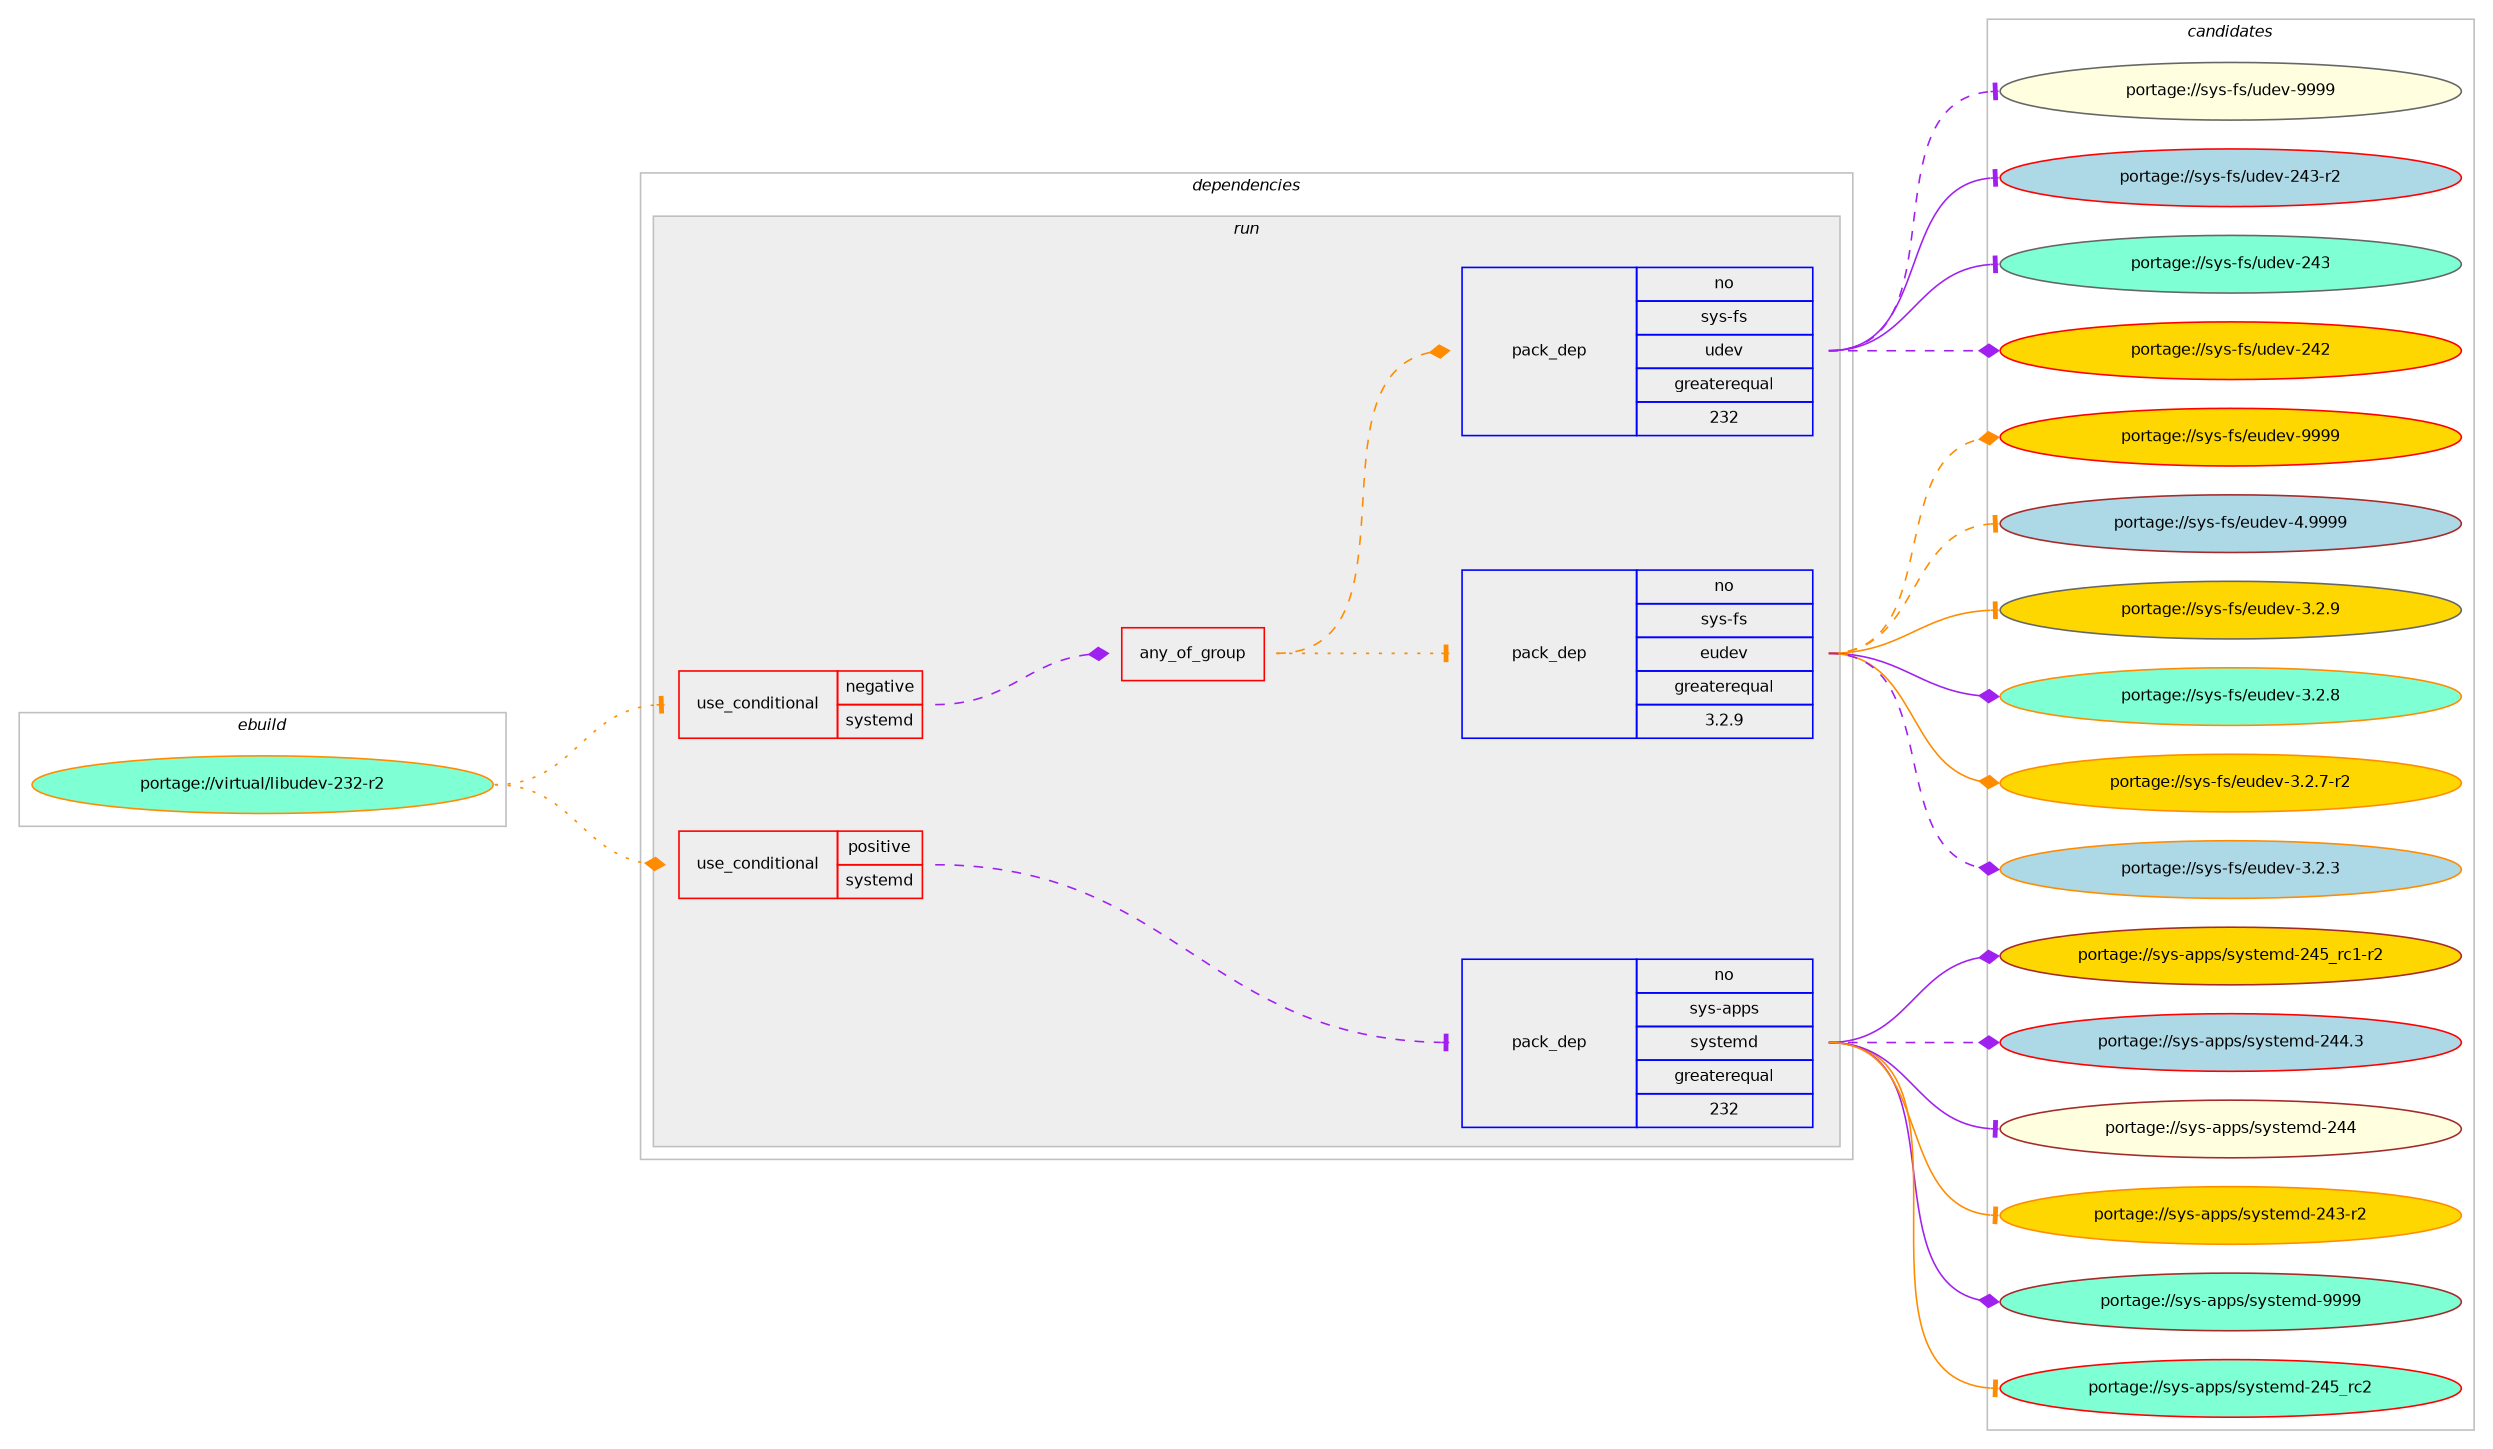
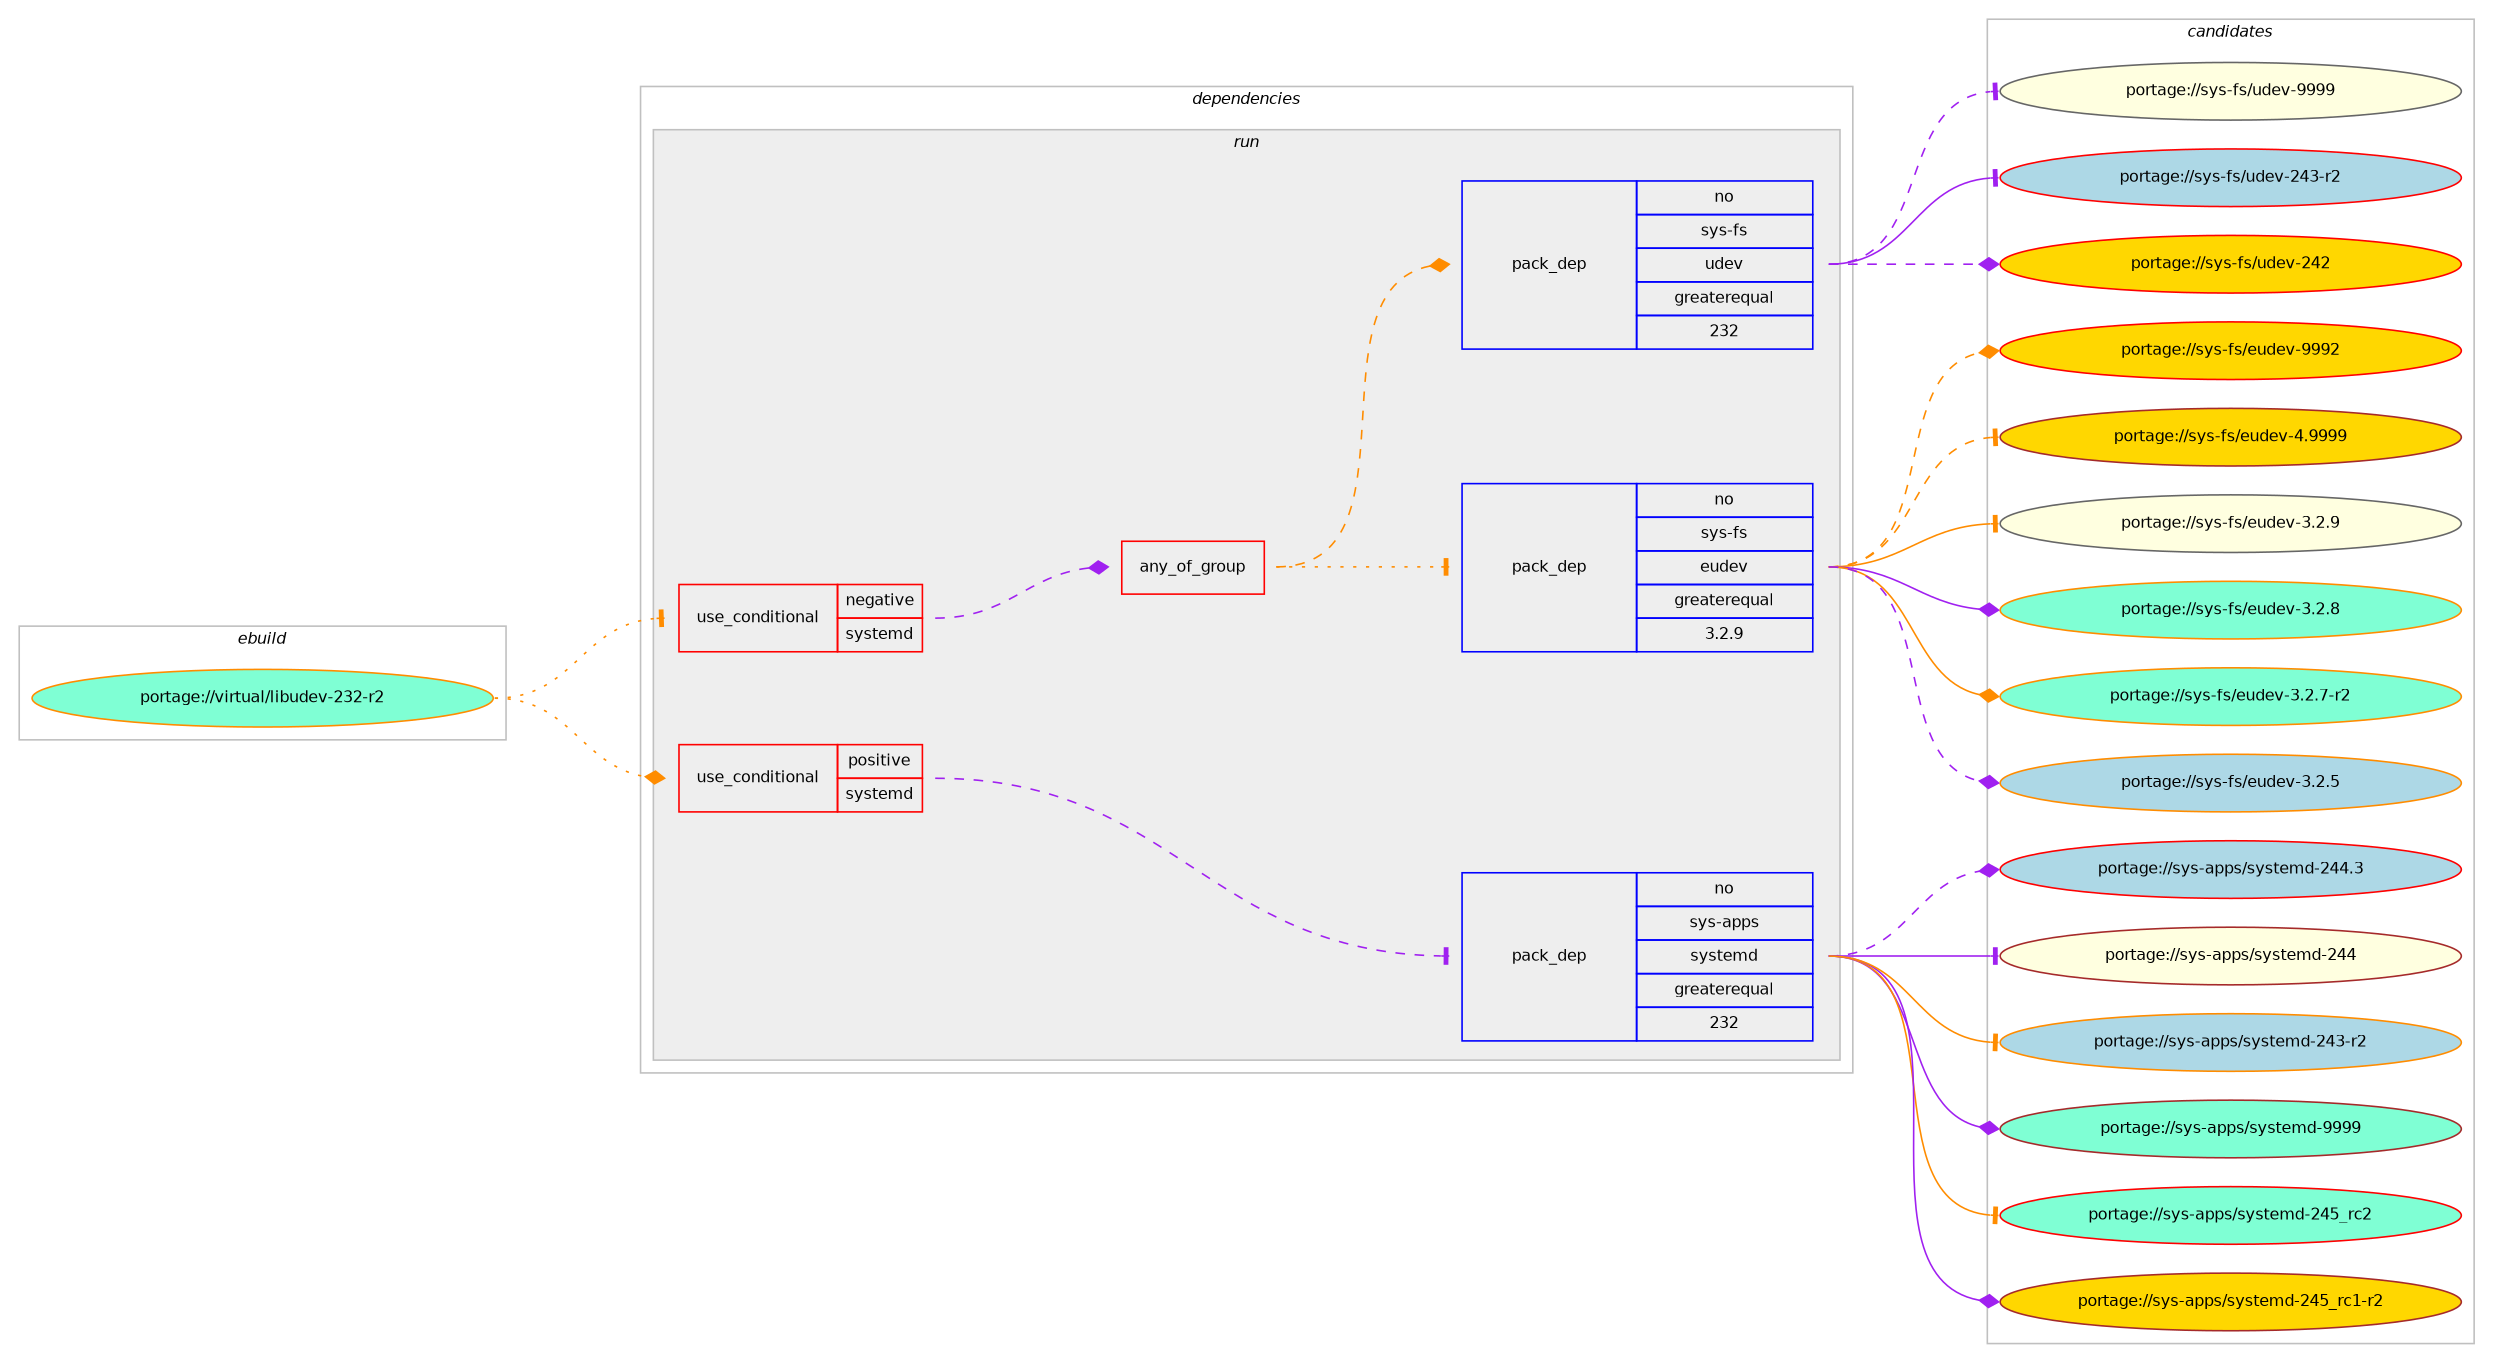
node "portage://sys-fs/udev-243": removed
node "portage://sys-fs/eudev-9999": label "portage://sys-fs/eudev-9999" -> "portage://sys-fs/eudev-9992"
node "portage://sys-fs/eudev-4.9999": fillcolor lightblue -> gold
node "portage://sys-fs/eudev-3.2.9": fillcolor gold -> lightyellow
node "portage://sys-fs/eudev-3.2.7-r2": fillcolor gold -> aquamarine
node "portage://sys-fs/eudev-3.2.3": label "portage://sys-fs/eudev-3.2.3" -> "portage://sys-fs/eudev-3.2.5"
node "portage://sys-apps/systemd-243-r2": fillcolor gold -> lightblue
